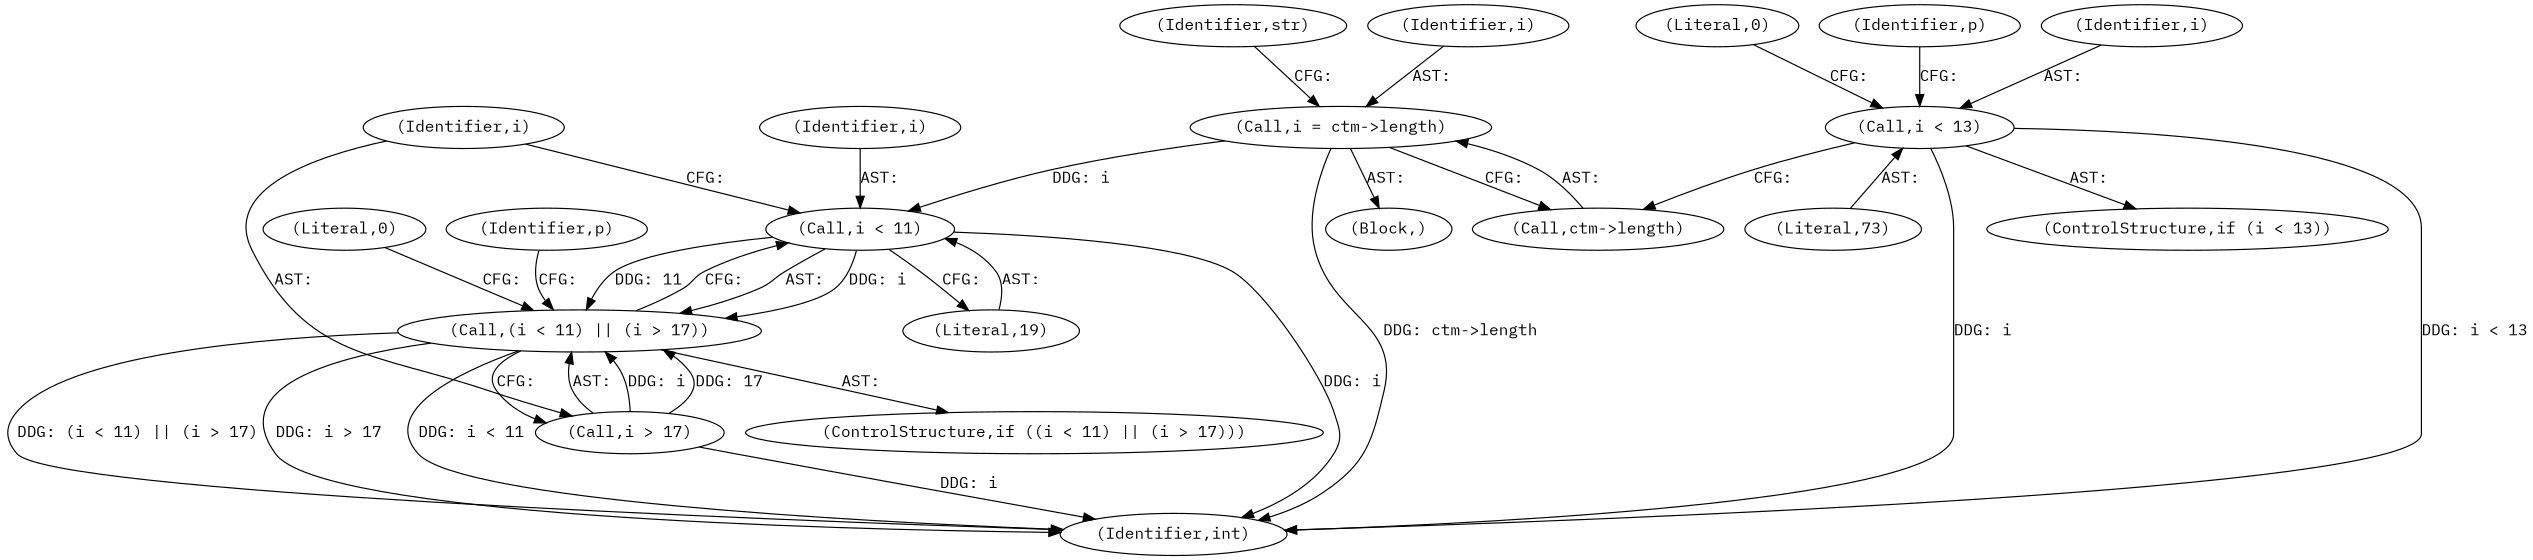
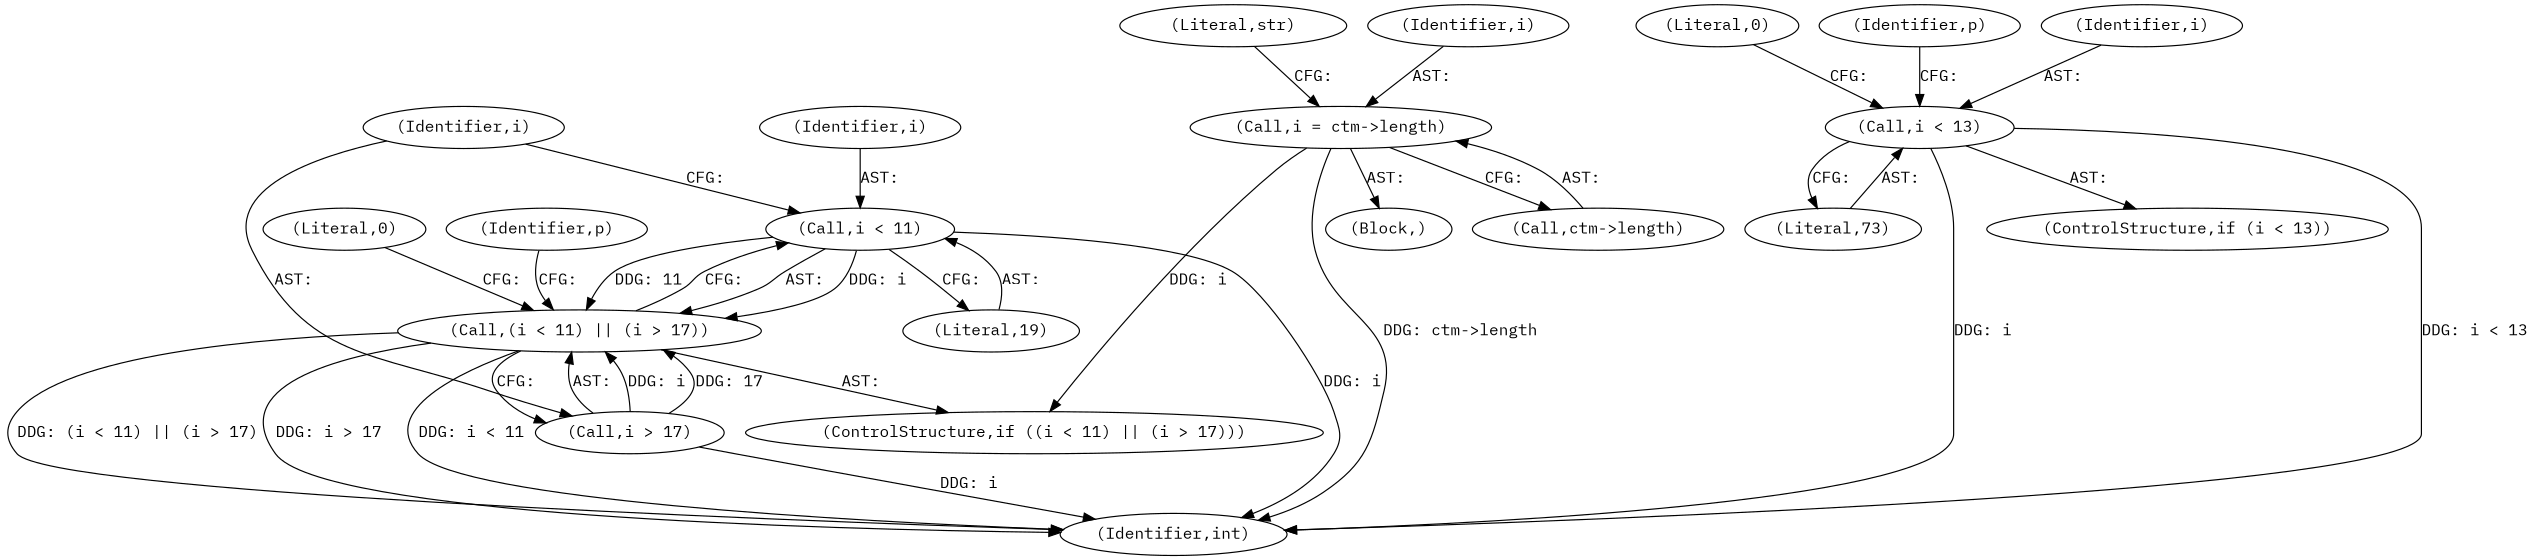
node "(Identifier,str)": label "(Identifier,str)" -> "(Literal,str)"
edge "(Call,i = ctm->length)" -> "(Call,i < 11)": now "(Call,i = ctm->length)" -> "(ControlStructure,if ((i < 11) || (i > 17)))"
edge "(Call,i < 13)" -> "(Call,ctm->length)": now "(Call,i < 13)" -> "(Literal,73)"
